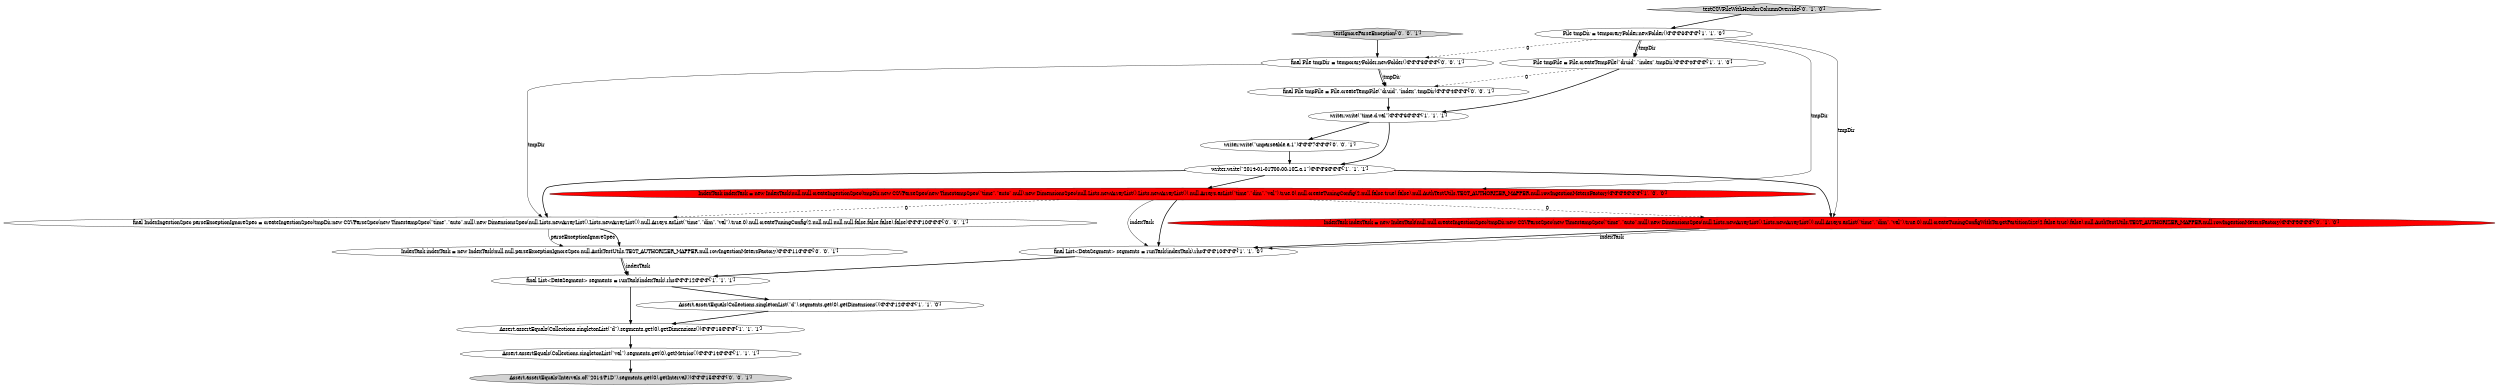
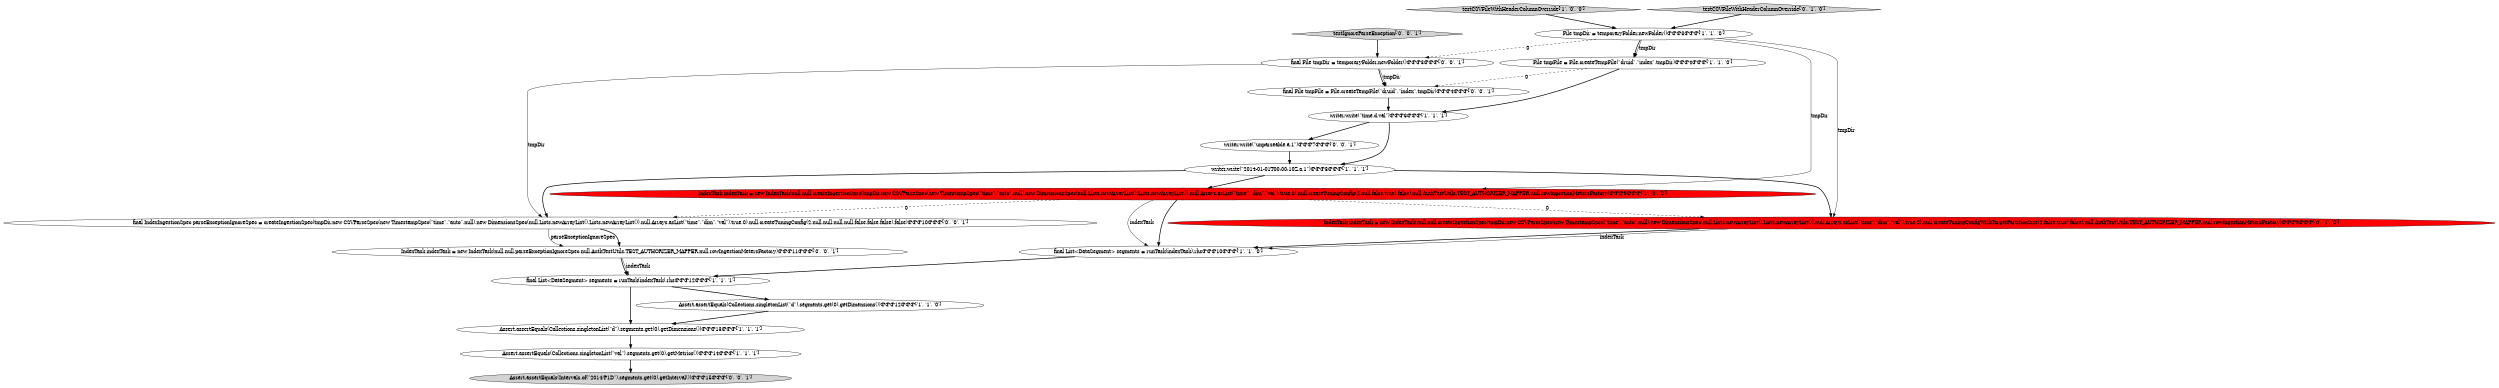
node "testCSVFileWithHeaderColumnOverride['1', '0', '0']": added
